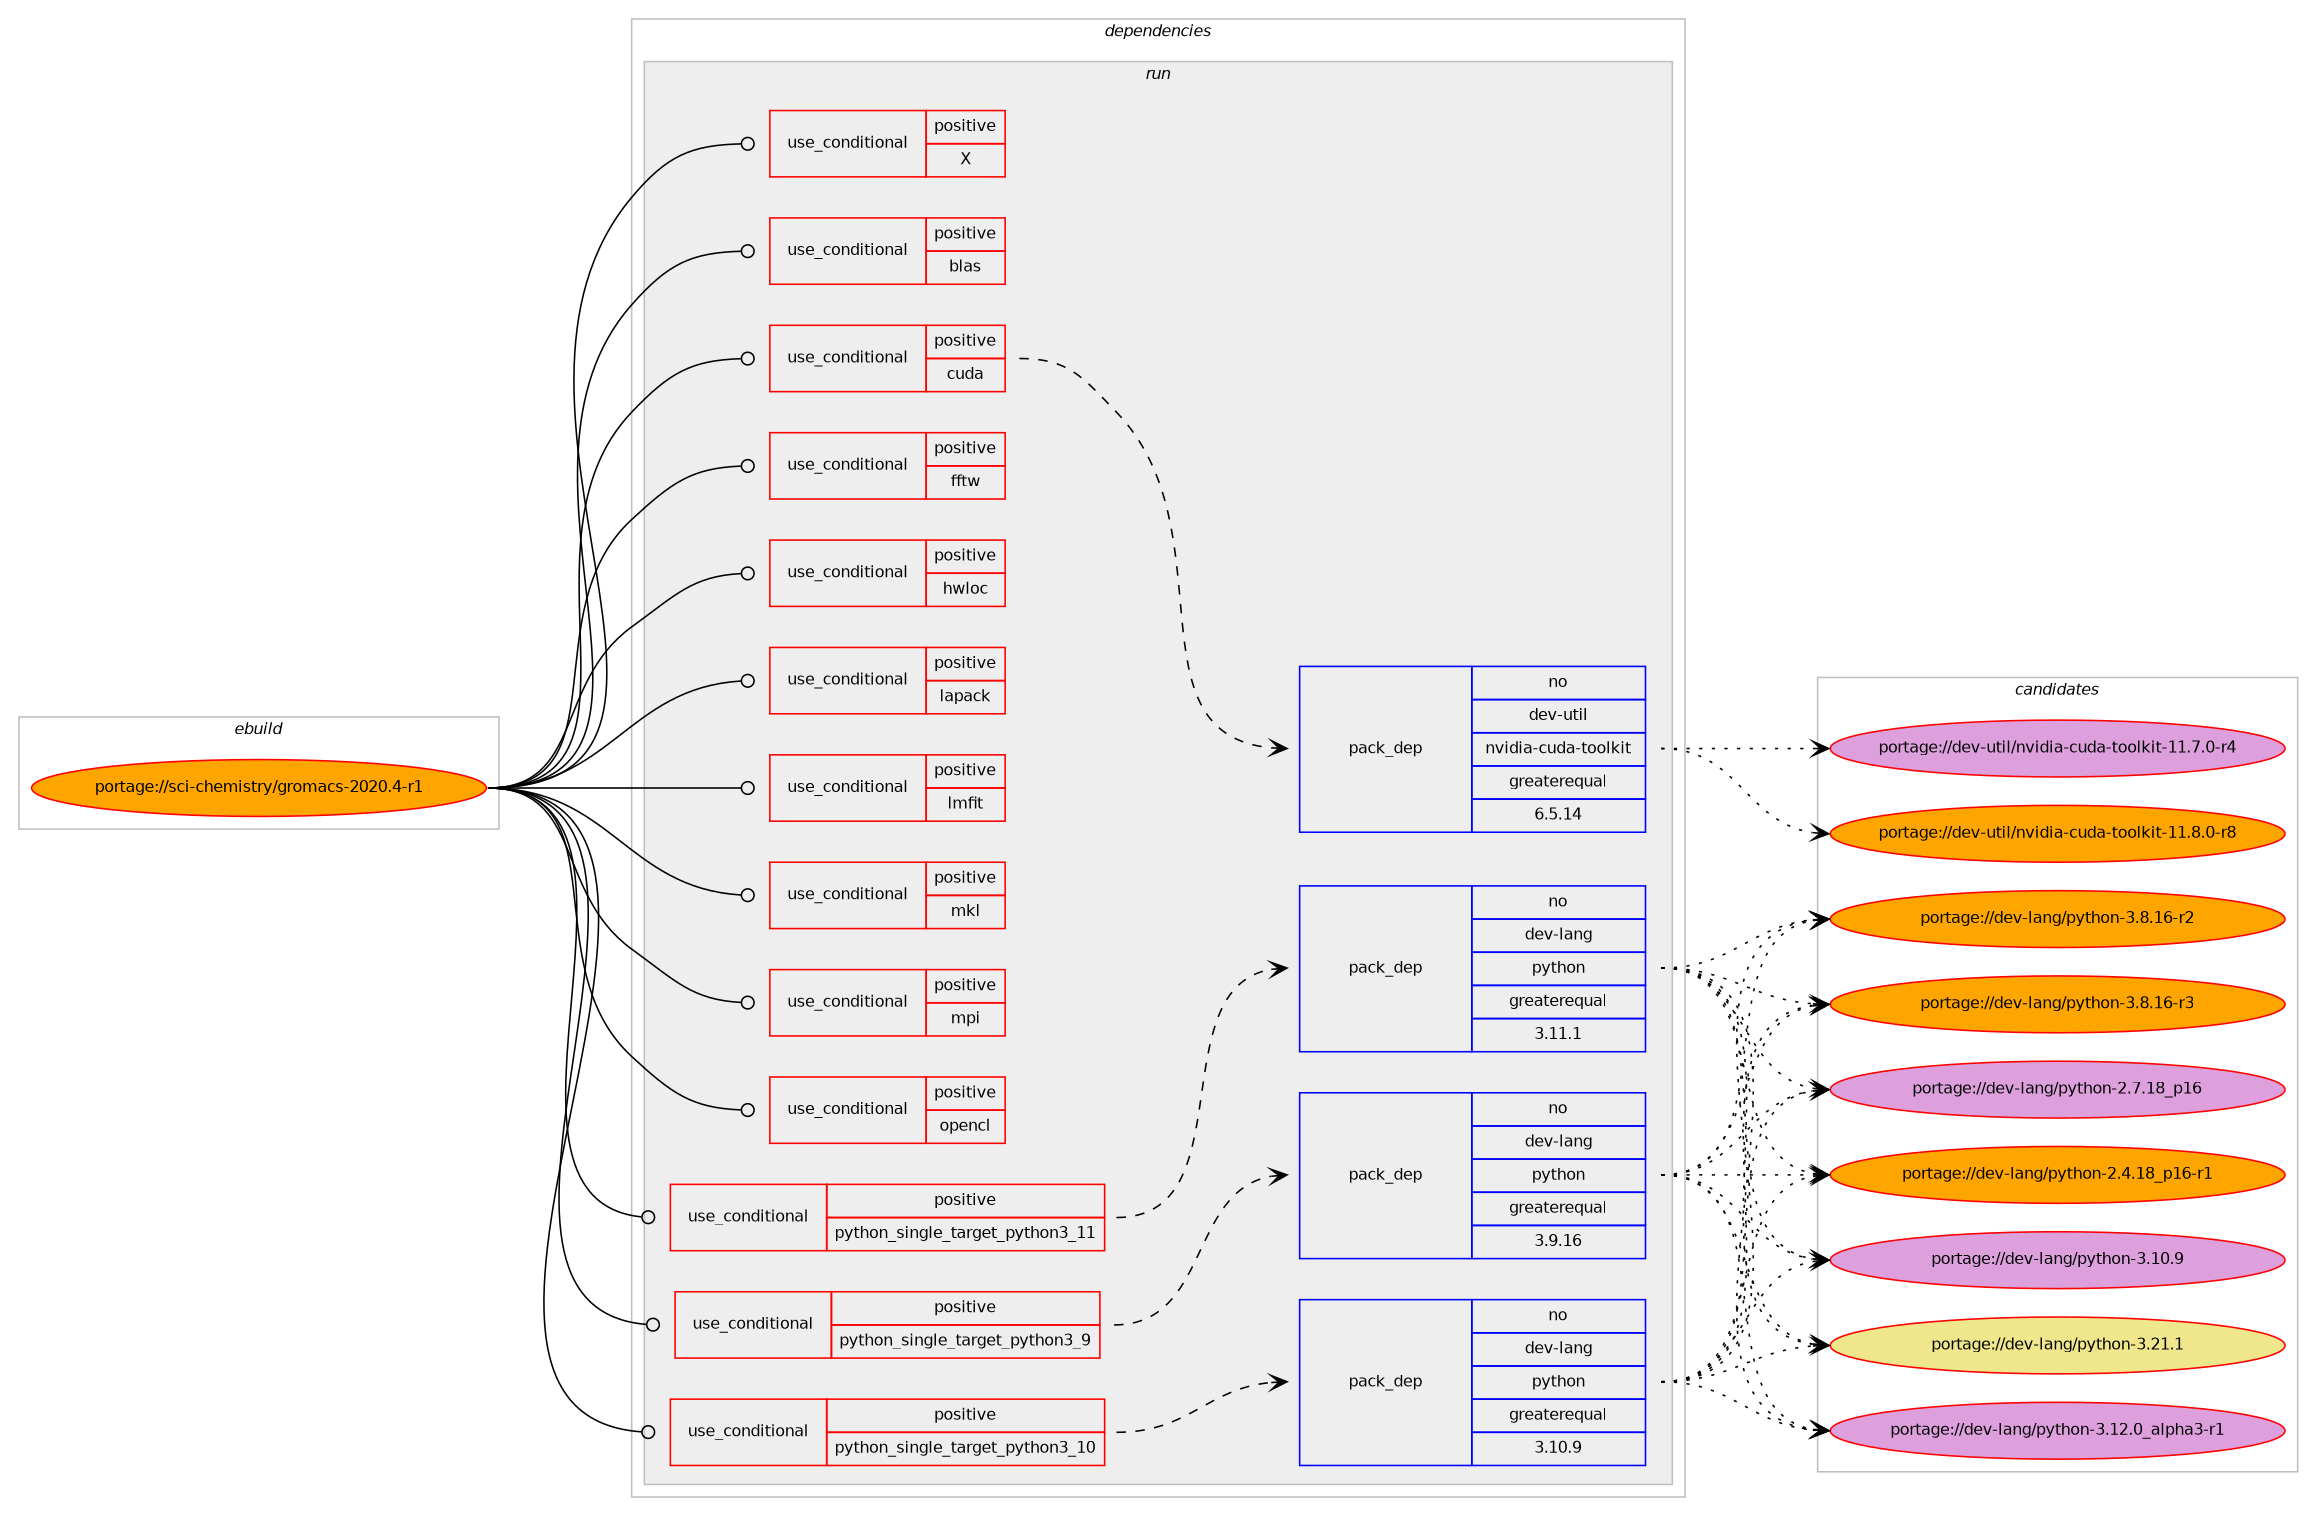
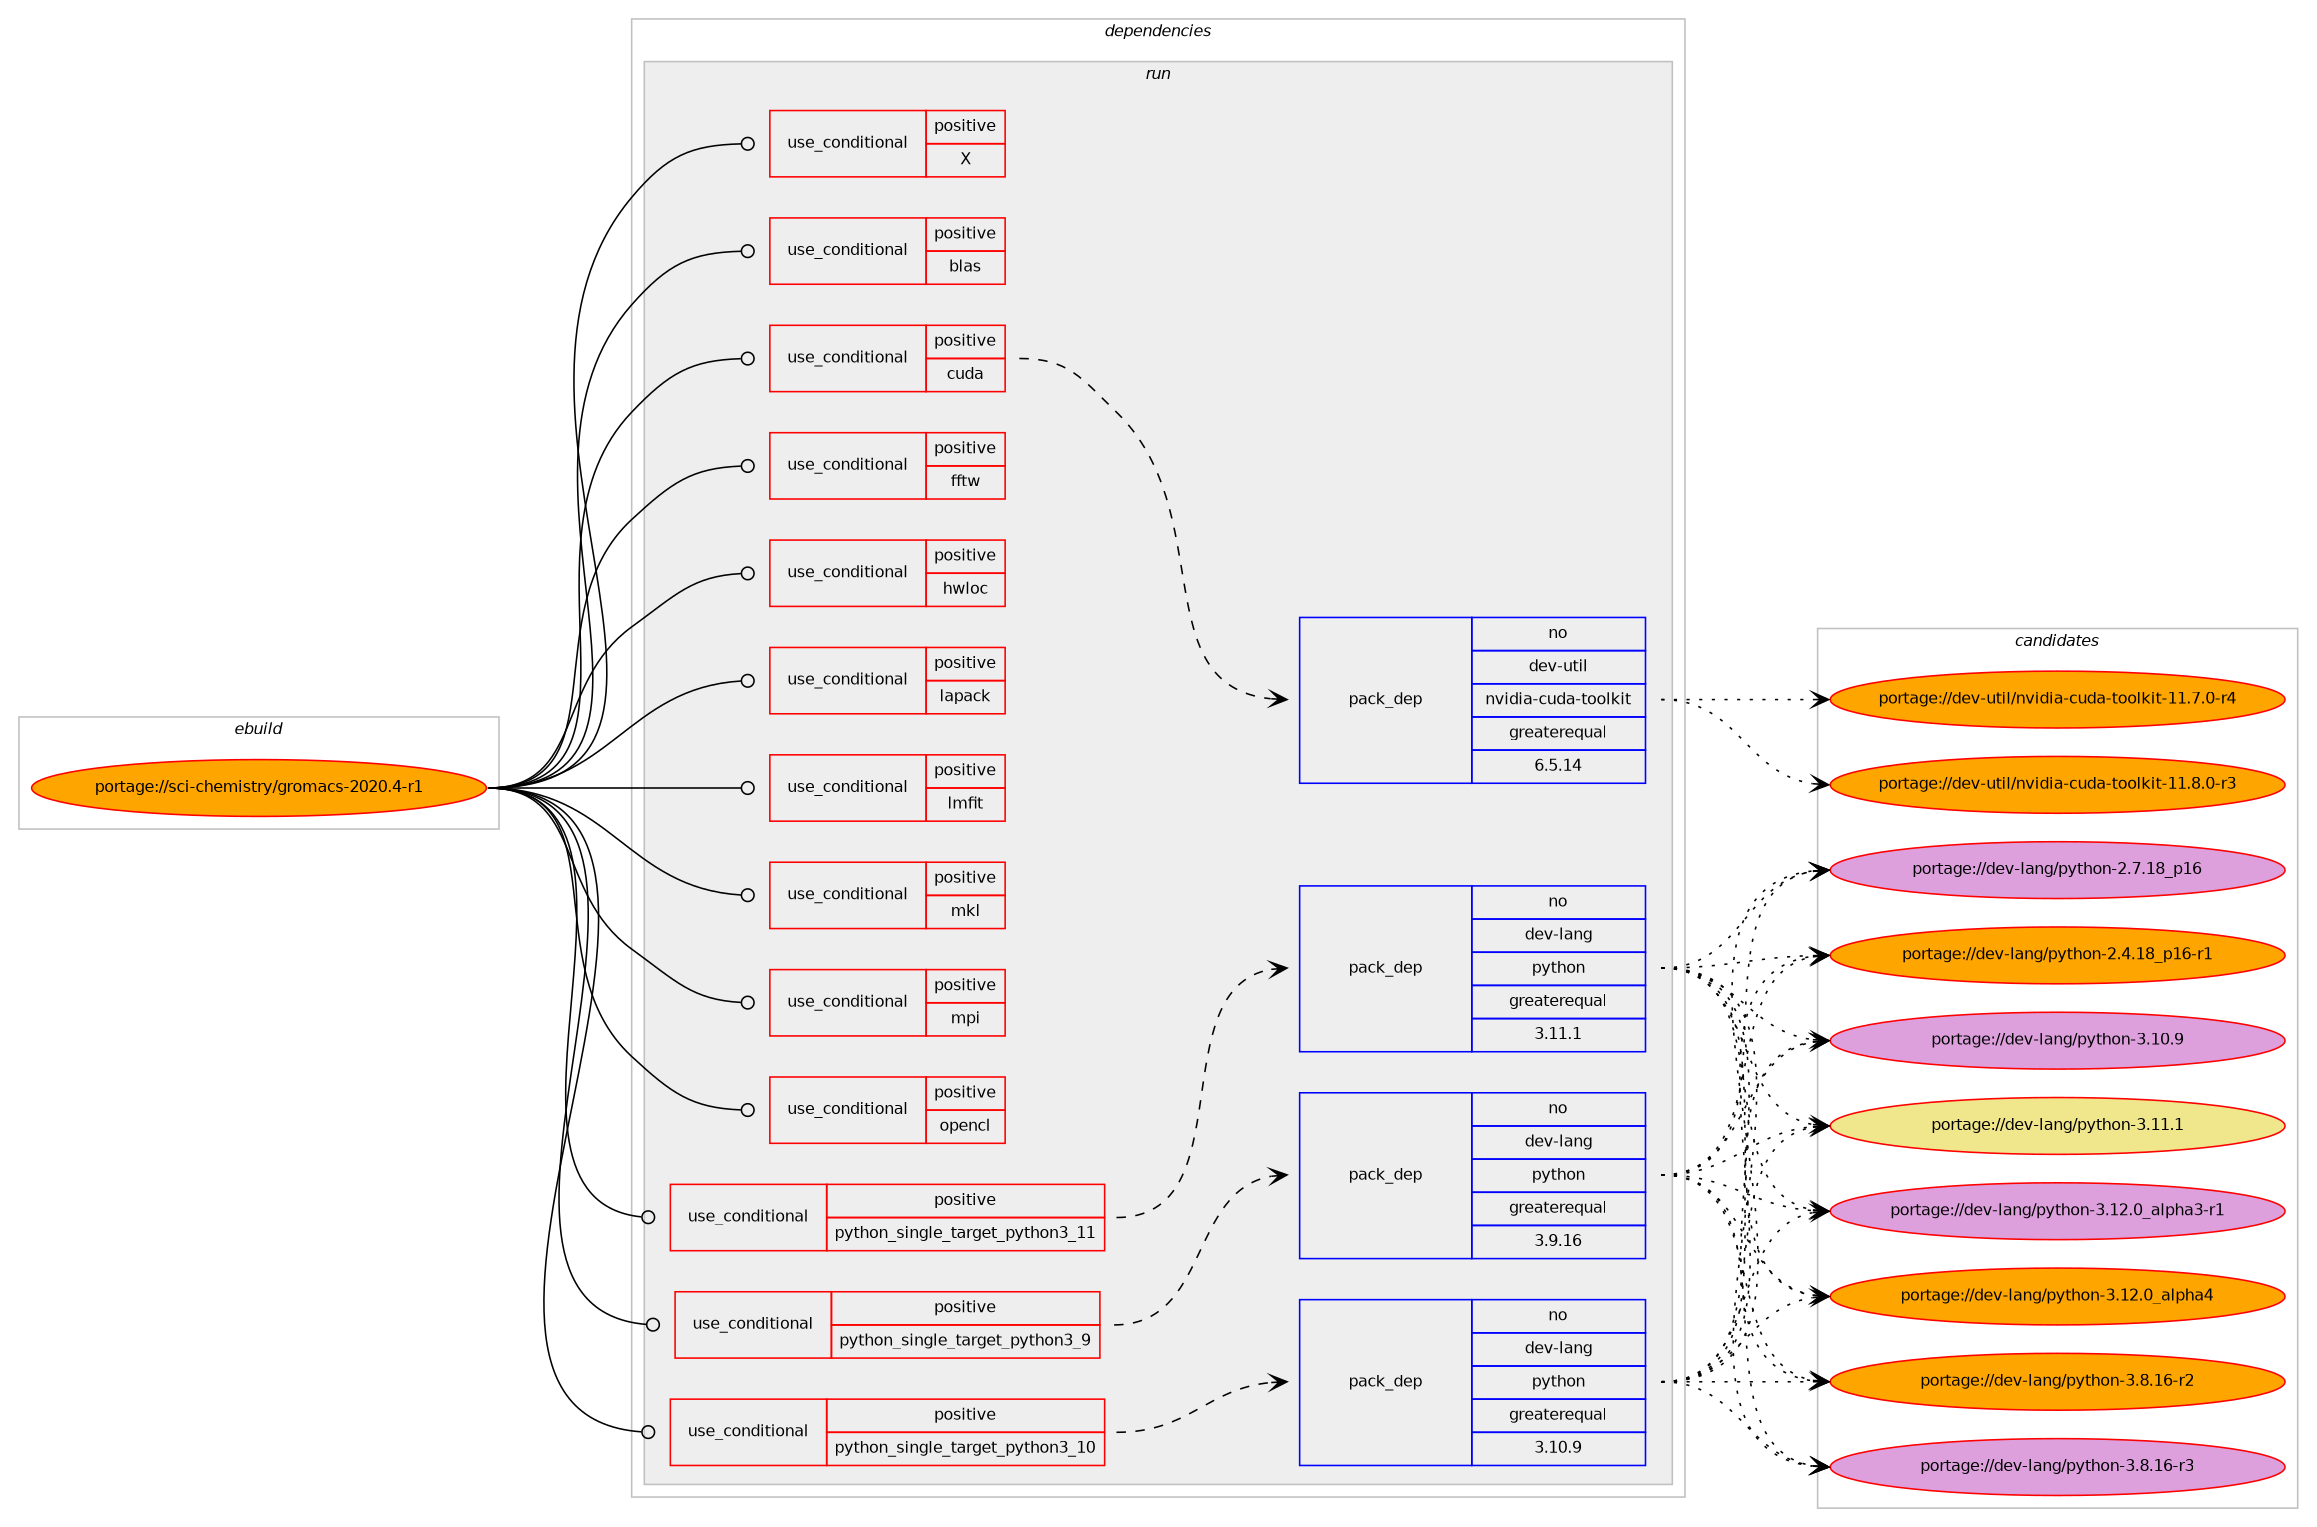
node "portage://dev-util/nvidia-cuda-toolkit-11.7.0-r4": fillcolor plum -> orange
node "portage://dev-util/nvidia-cuda-toolkit-11.8.0-r8": label "portage://dev-util/nvidia-cuda-toolkit-11.8.0-r8" -> "portage://dev-util/nvidia-cuda-toolkit-11.8.0-r3"
node "portage://dev-lang/python-3.8.16-r3": fillcolor orange -> plum
node "portage://dev-lang/python-3.12.0_alpha4": added
node "portage://dev-lang/python-3.21.1": label "portage://dev-lang/python-3.21.1" -> "portage://dev-lang/python-3.11.1"
